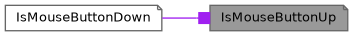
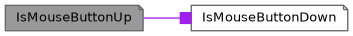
edge "IsMouseButtonDown" -> "IsMouseButtonUp": reversed
